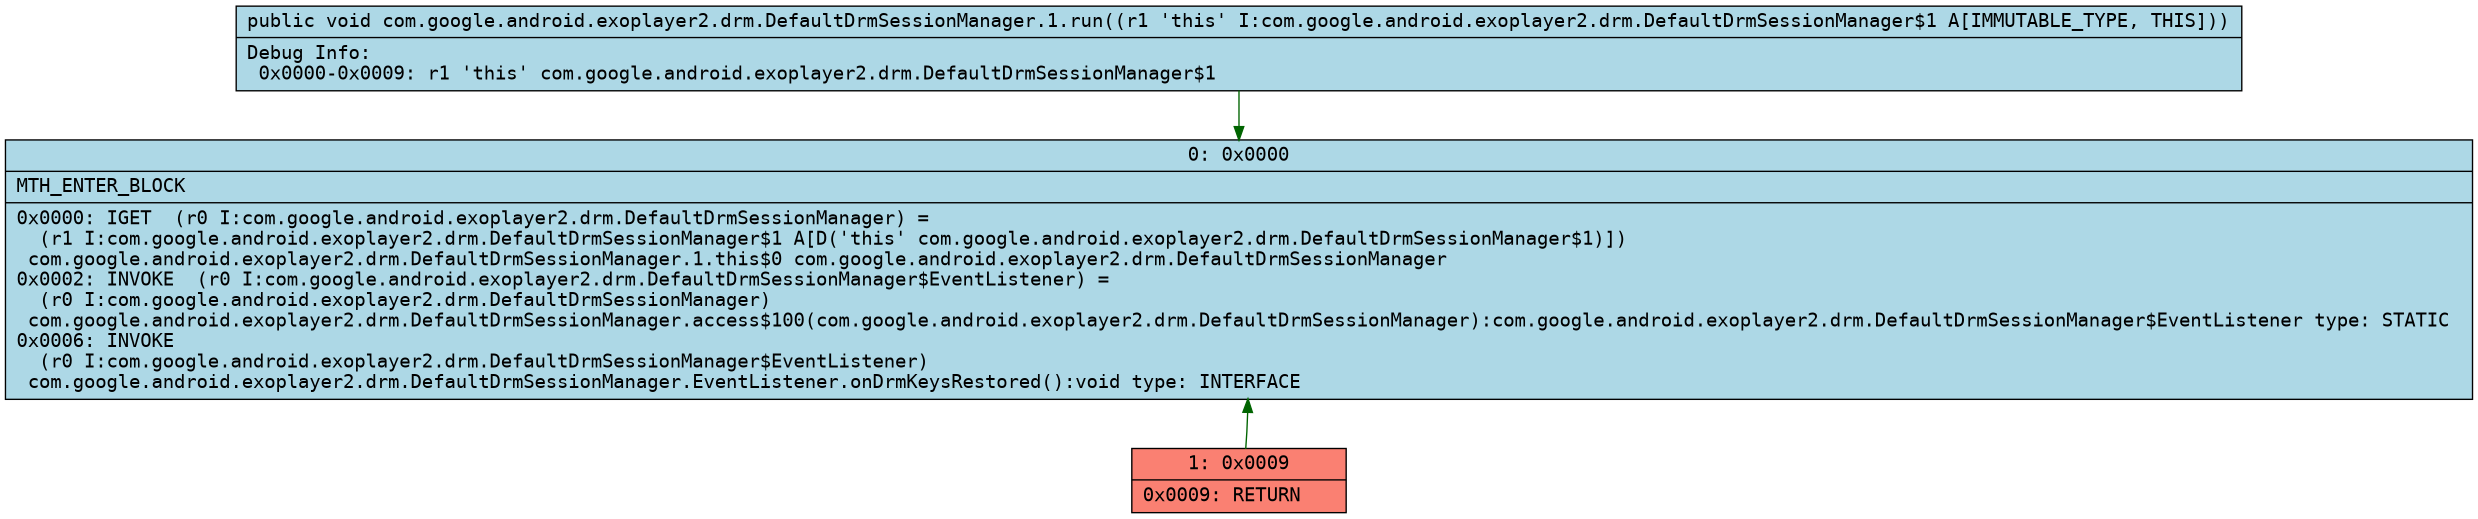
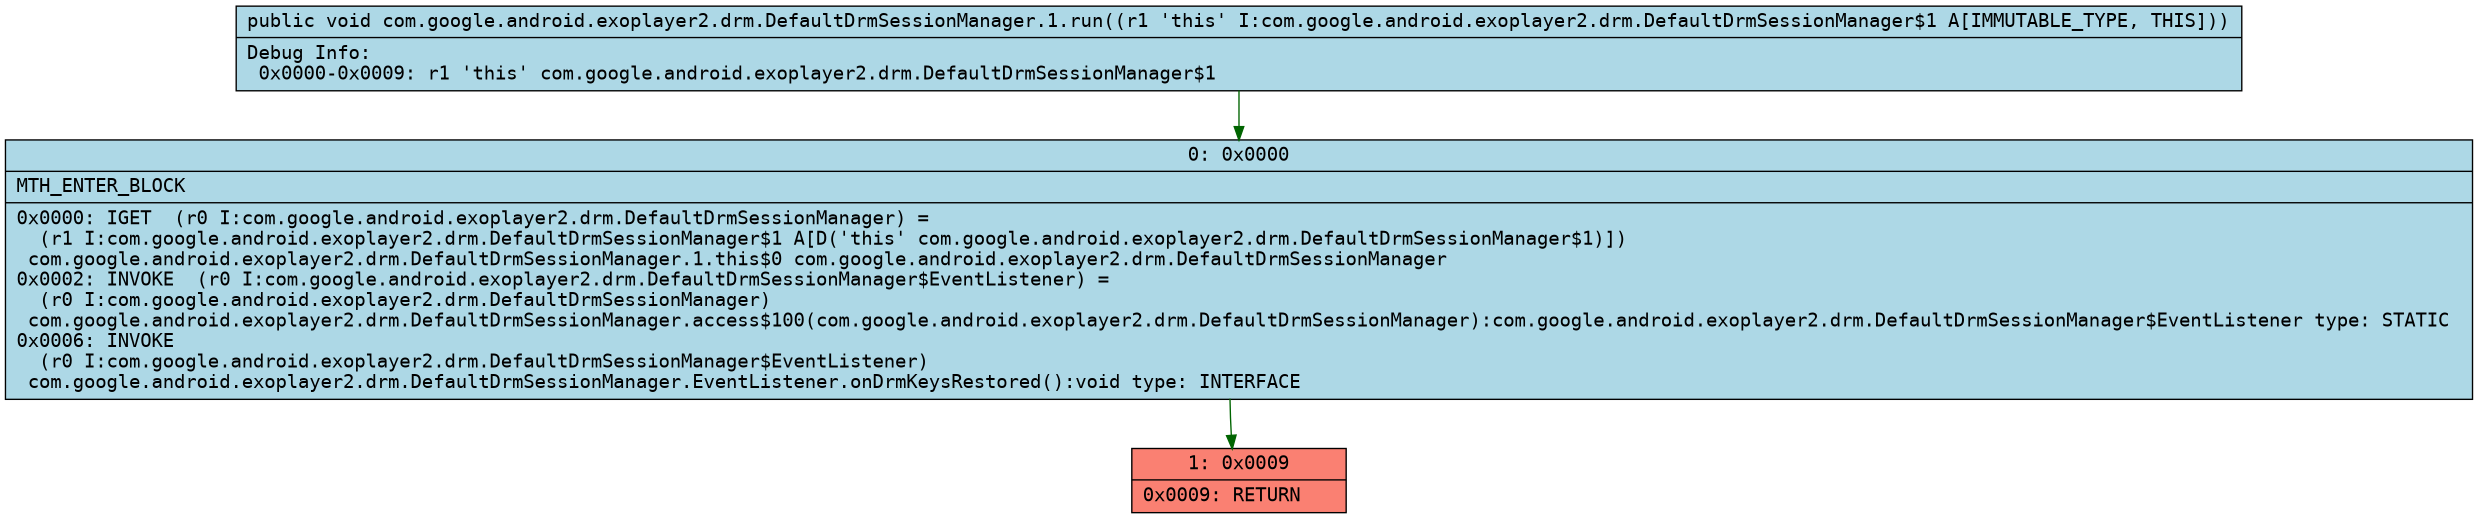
edge "1: 0x0009" -> "0: 0x0000": reversed
